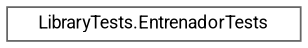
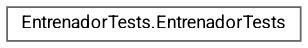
node "LibraryTests.EntrenadorTests": label "LibraryTests.EntrenadorTests" -> "EntrenadorTests.EntrenadorTests"
